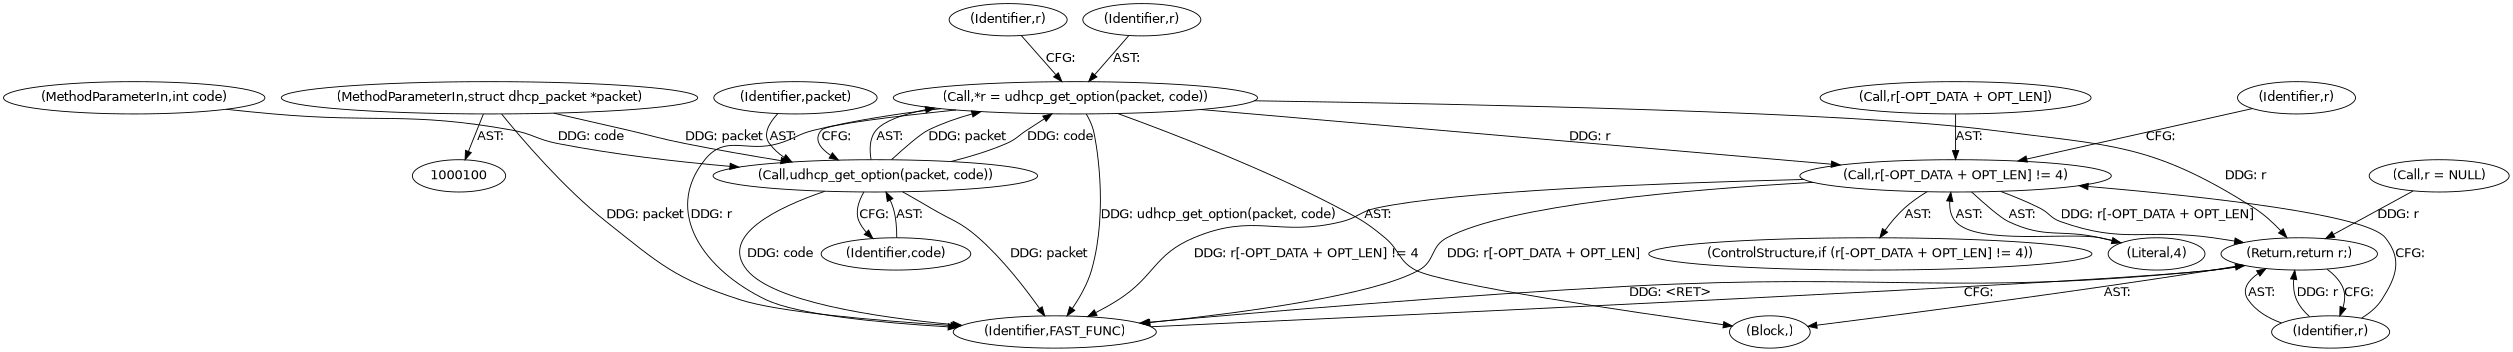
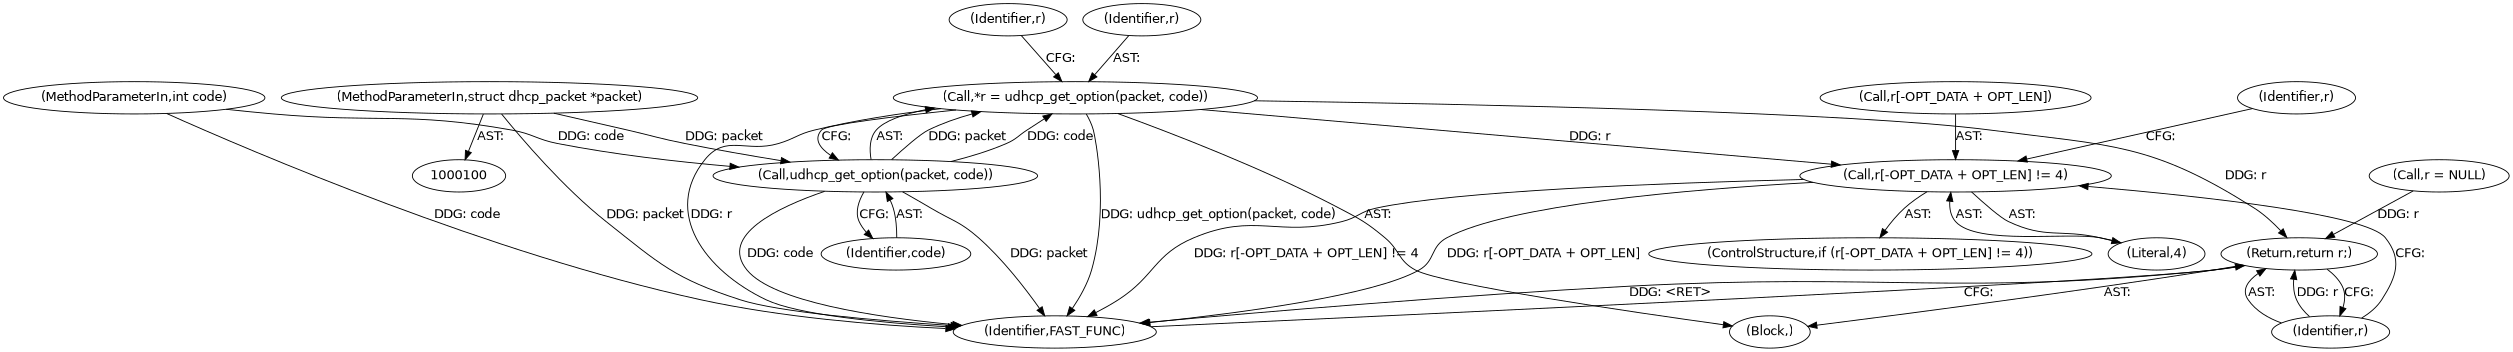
node "(Identifier,packet)": removed
edge "(Call,r[-OPT_DATA + OPT_LEN] != 4)" -> "(Return,return r;)": removed, label "DDG: r[-OPT_DATA + OPT_LEN]"
edge "(MethodParameterIn,int code)" -> "(Identifier,FAST_FUNC)": added, label "DDG: code"
